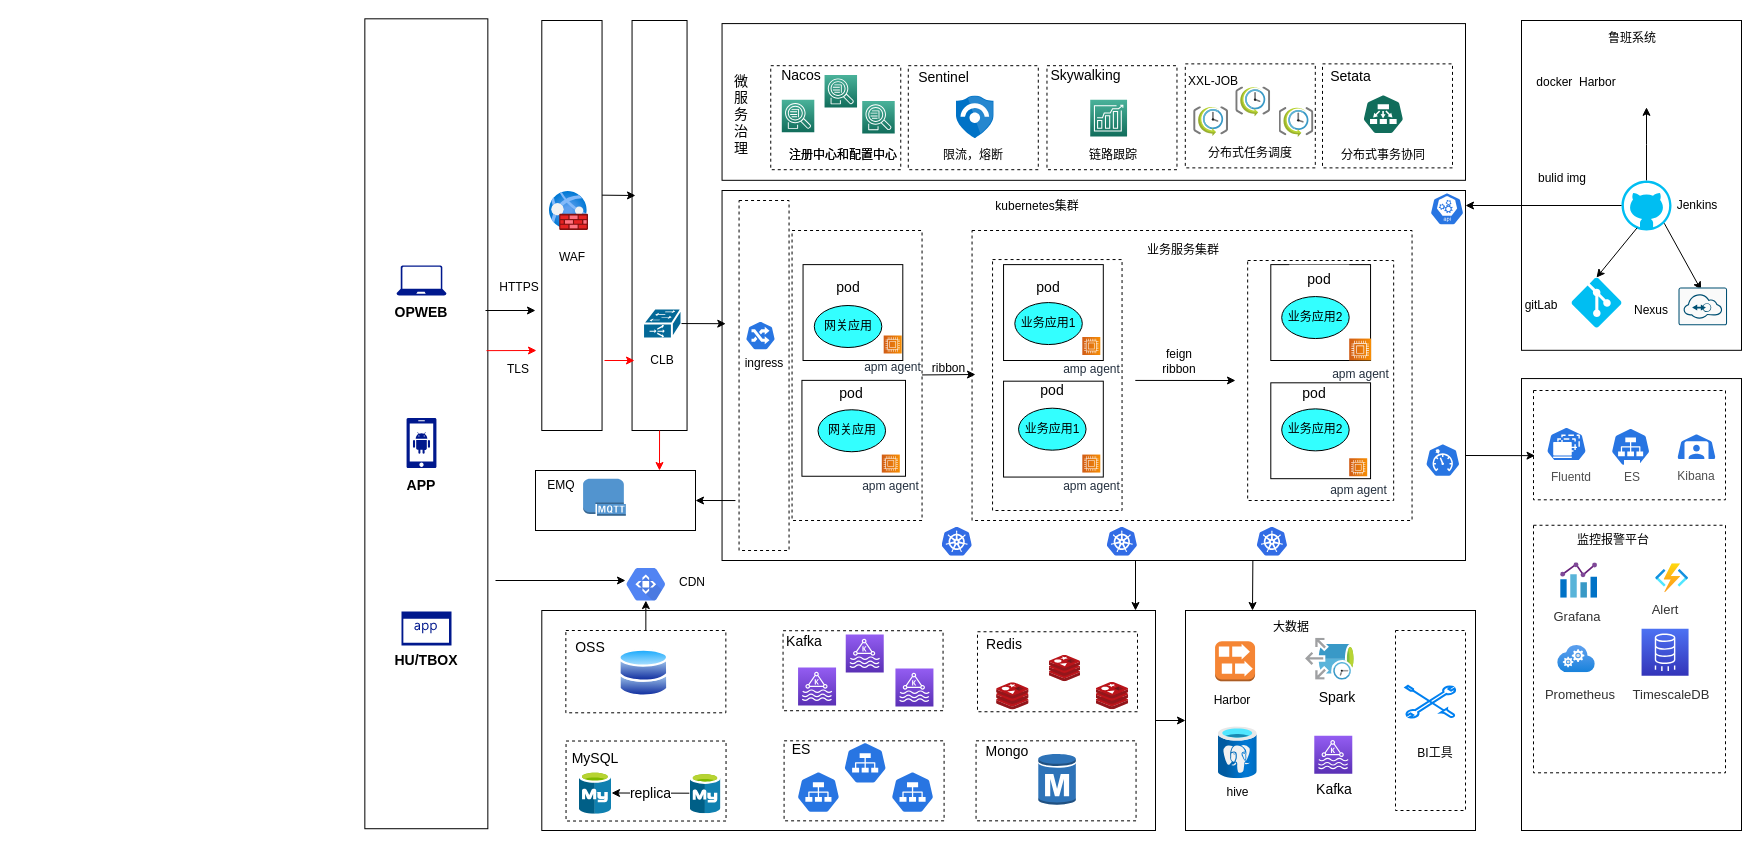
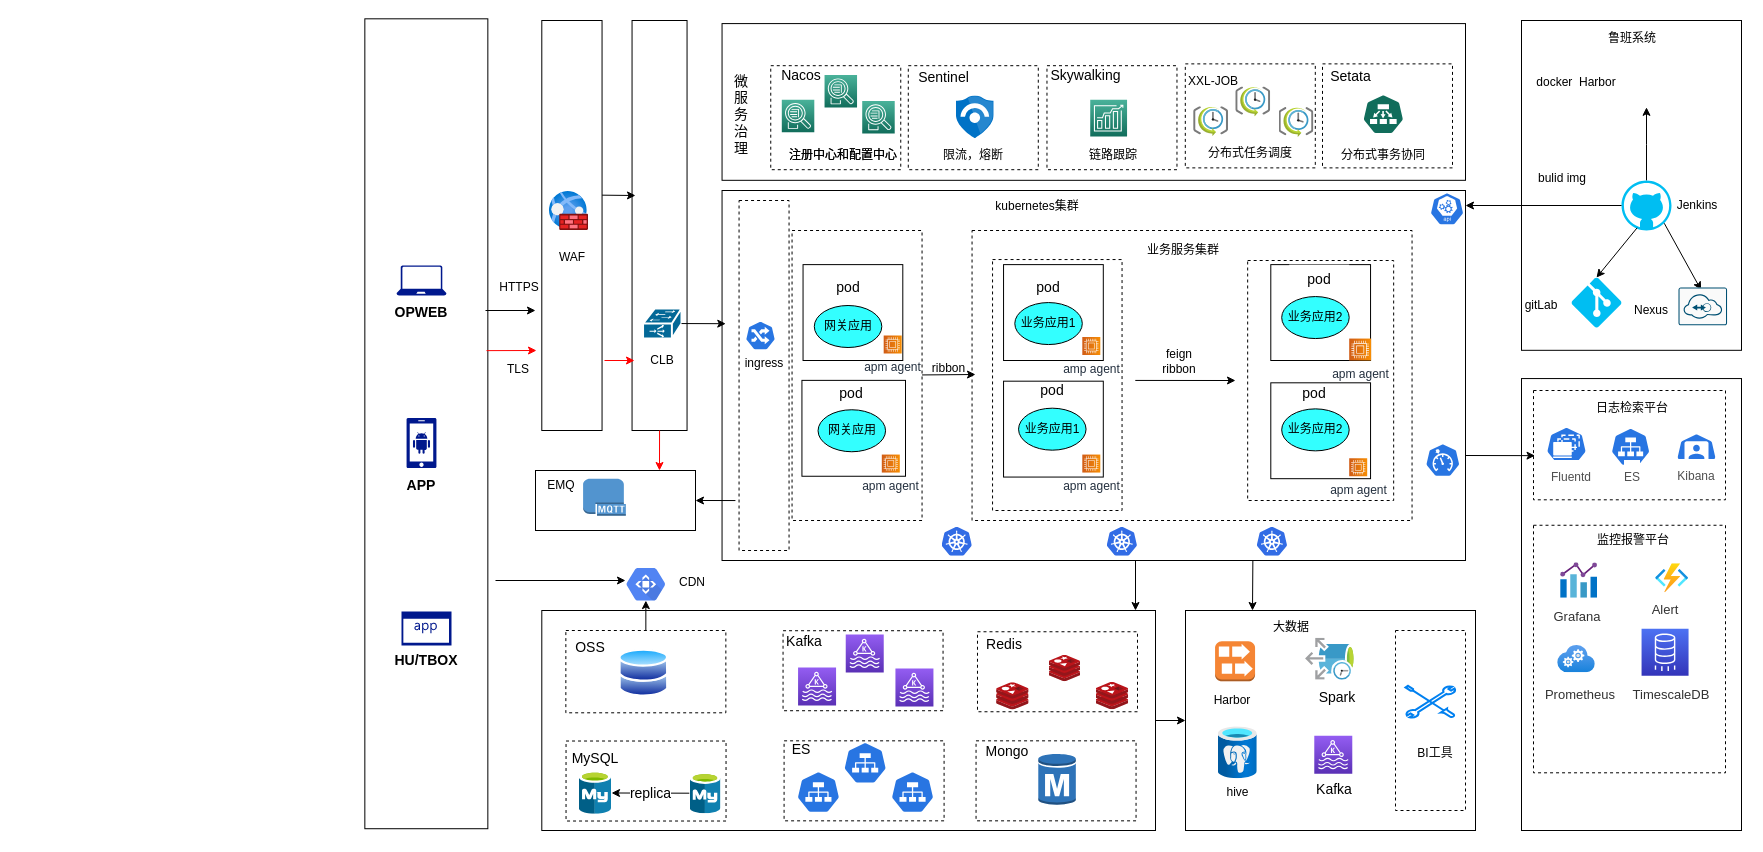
node "日志检索平台": added
node "监控报警平台": moved (1614, 540) -> (1634, 540)
